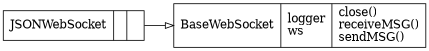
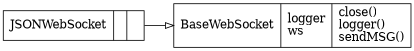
node "BaseWebSocket": text "receiveMSG()" -> "logger()"
